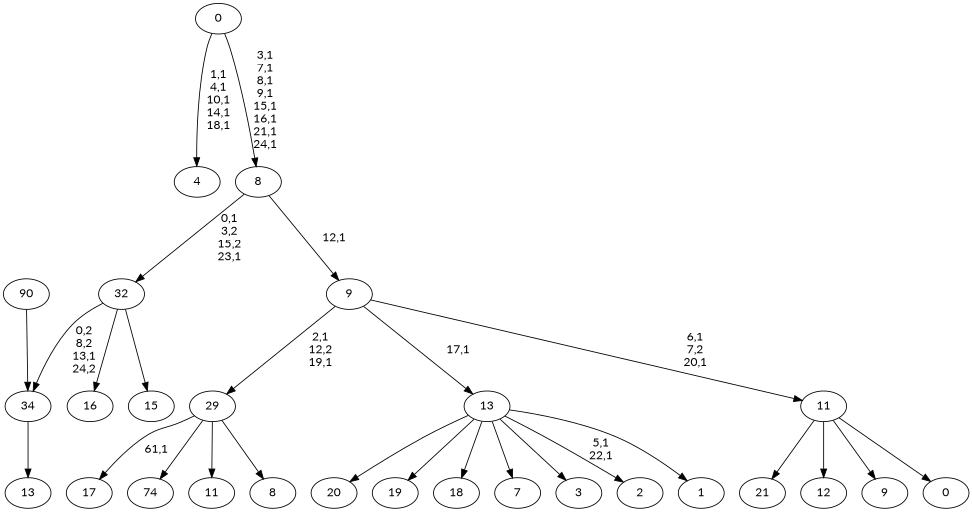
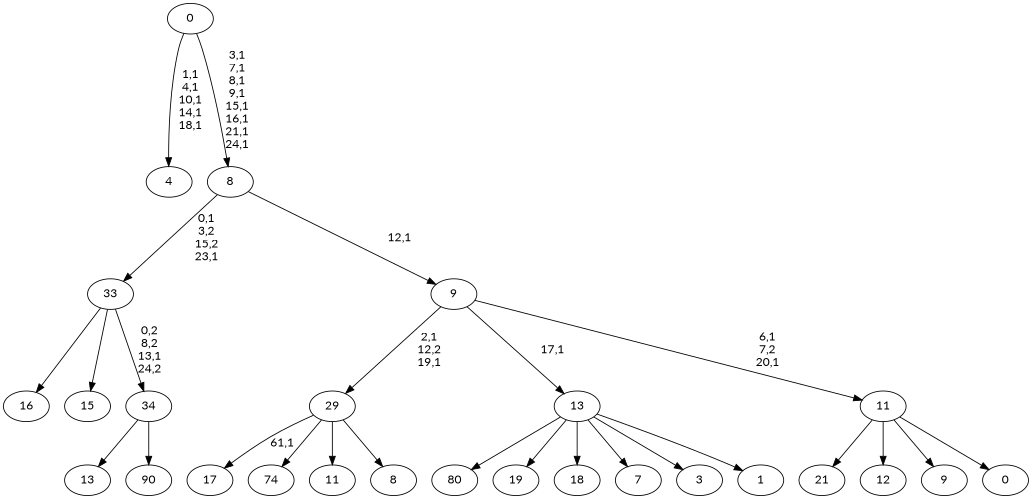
node "32": label "32" -> "33"
edge "90" -> "34": reversed
node "20": label "20" -> "80"
node "2": removed
